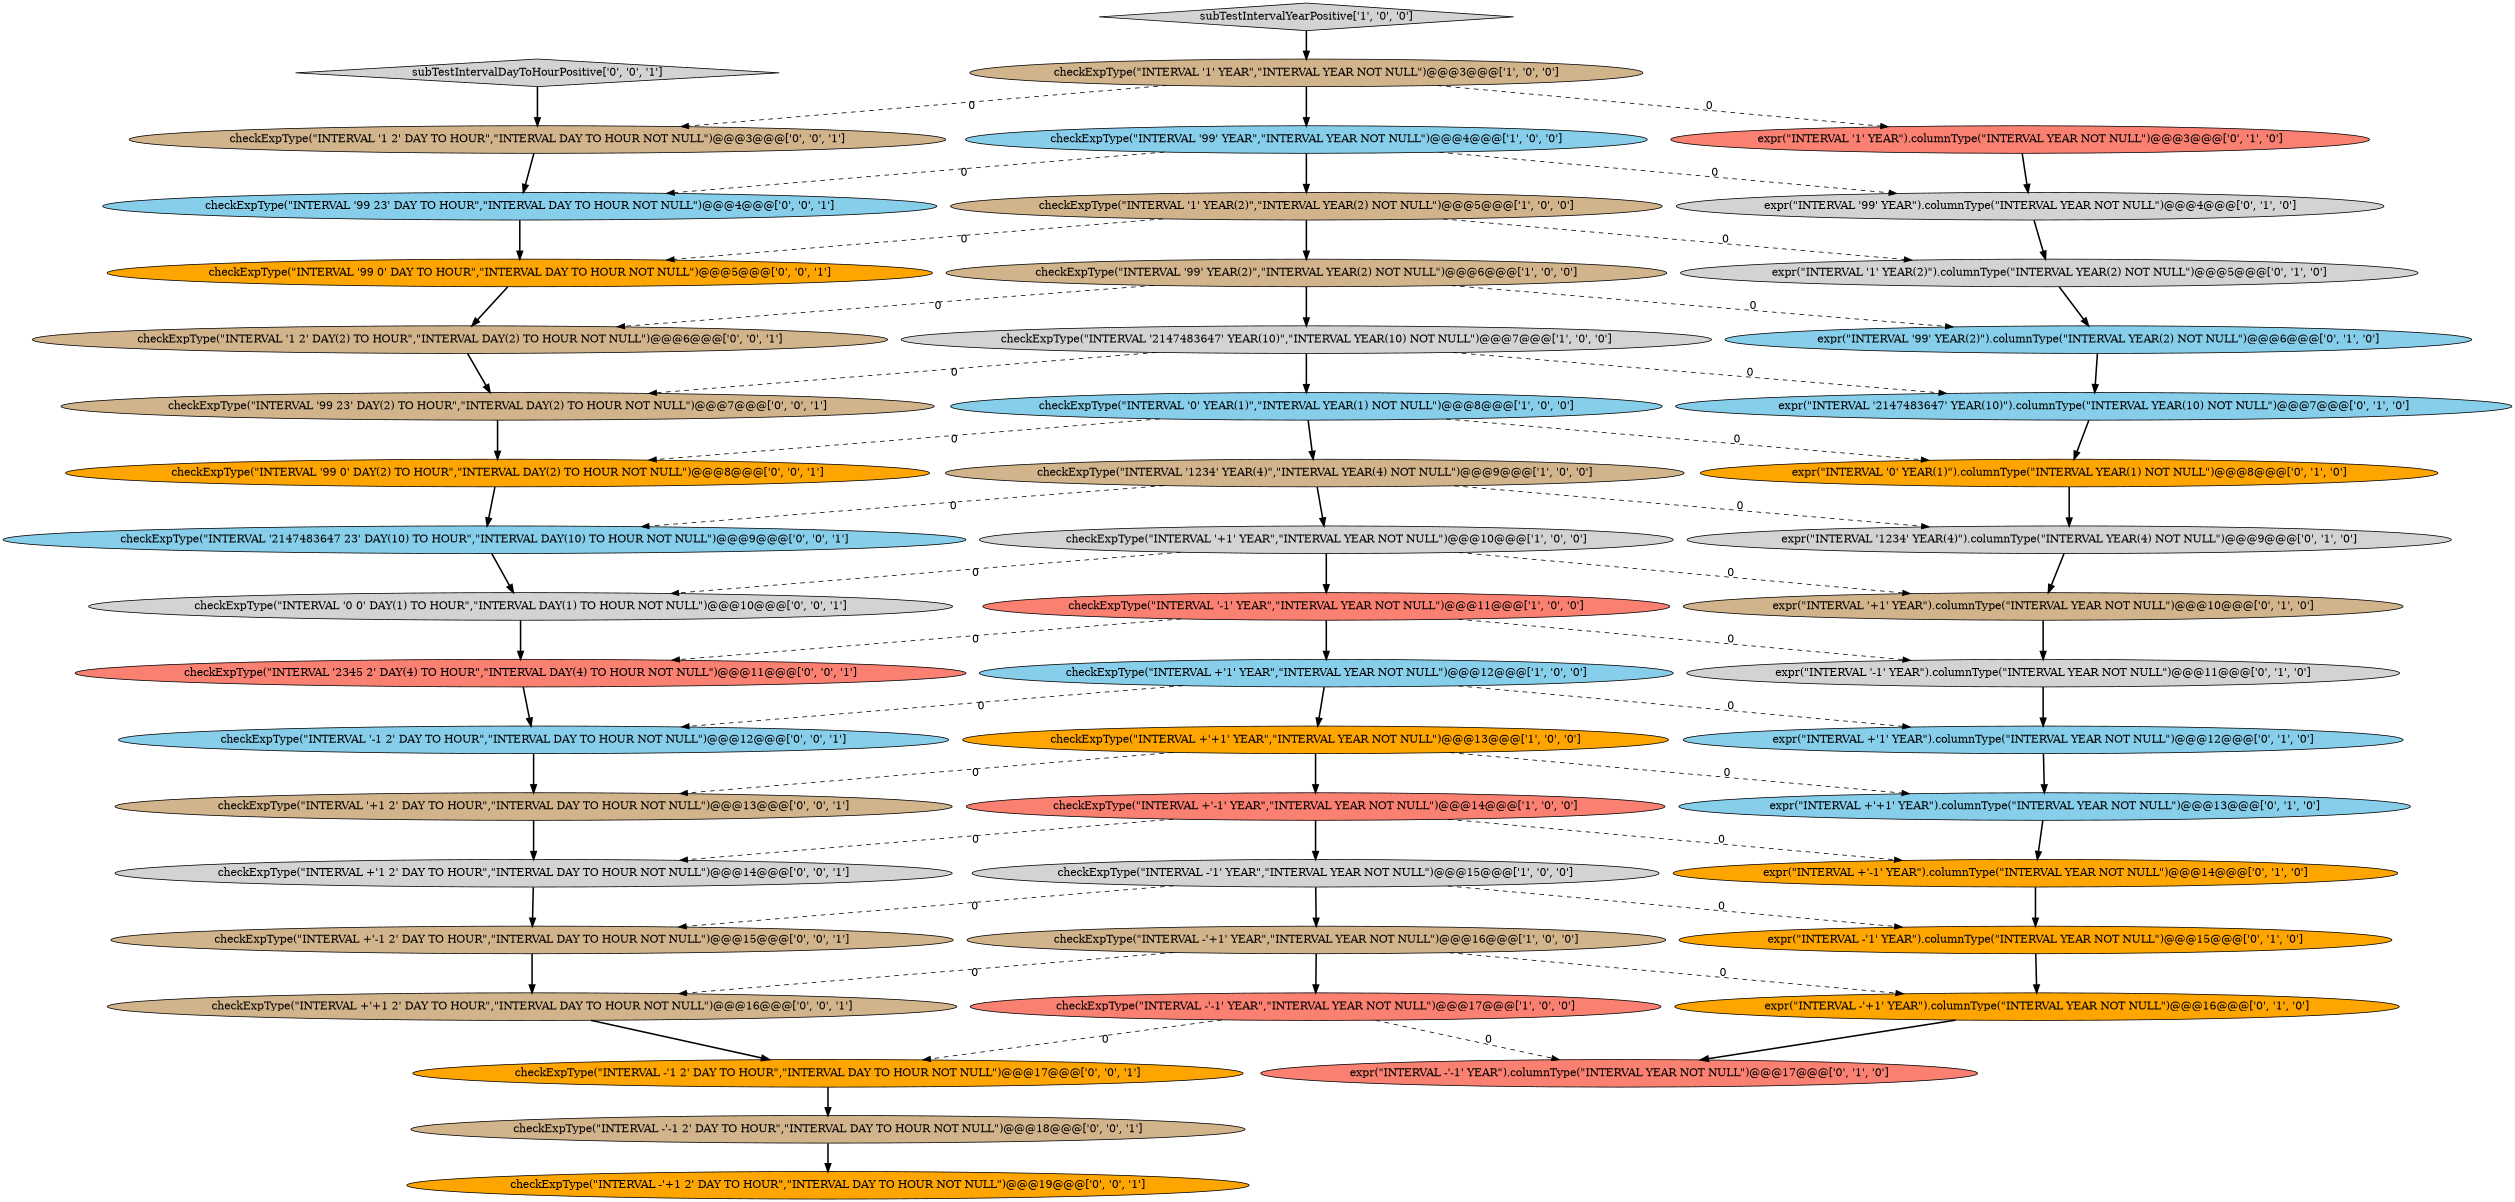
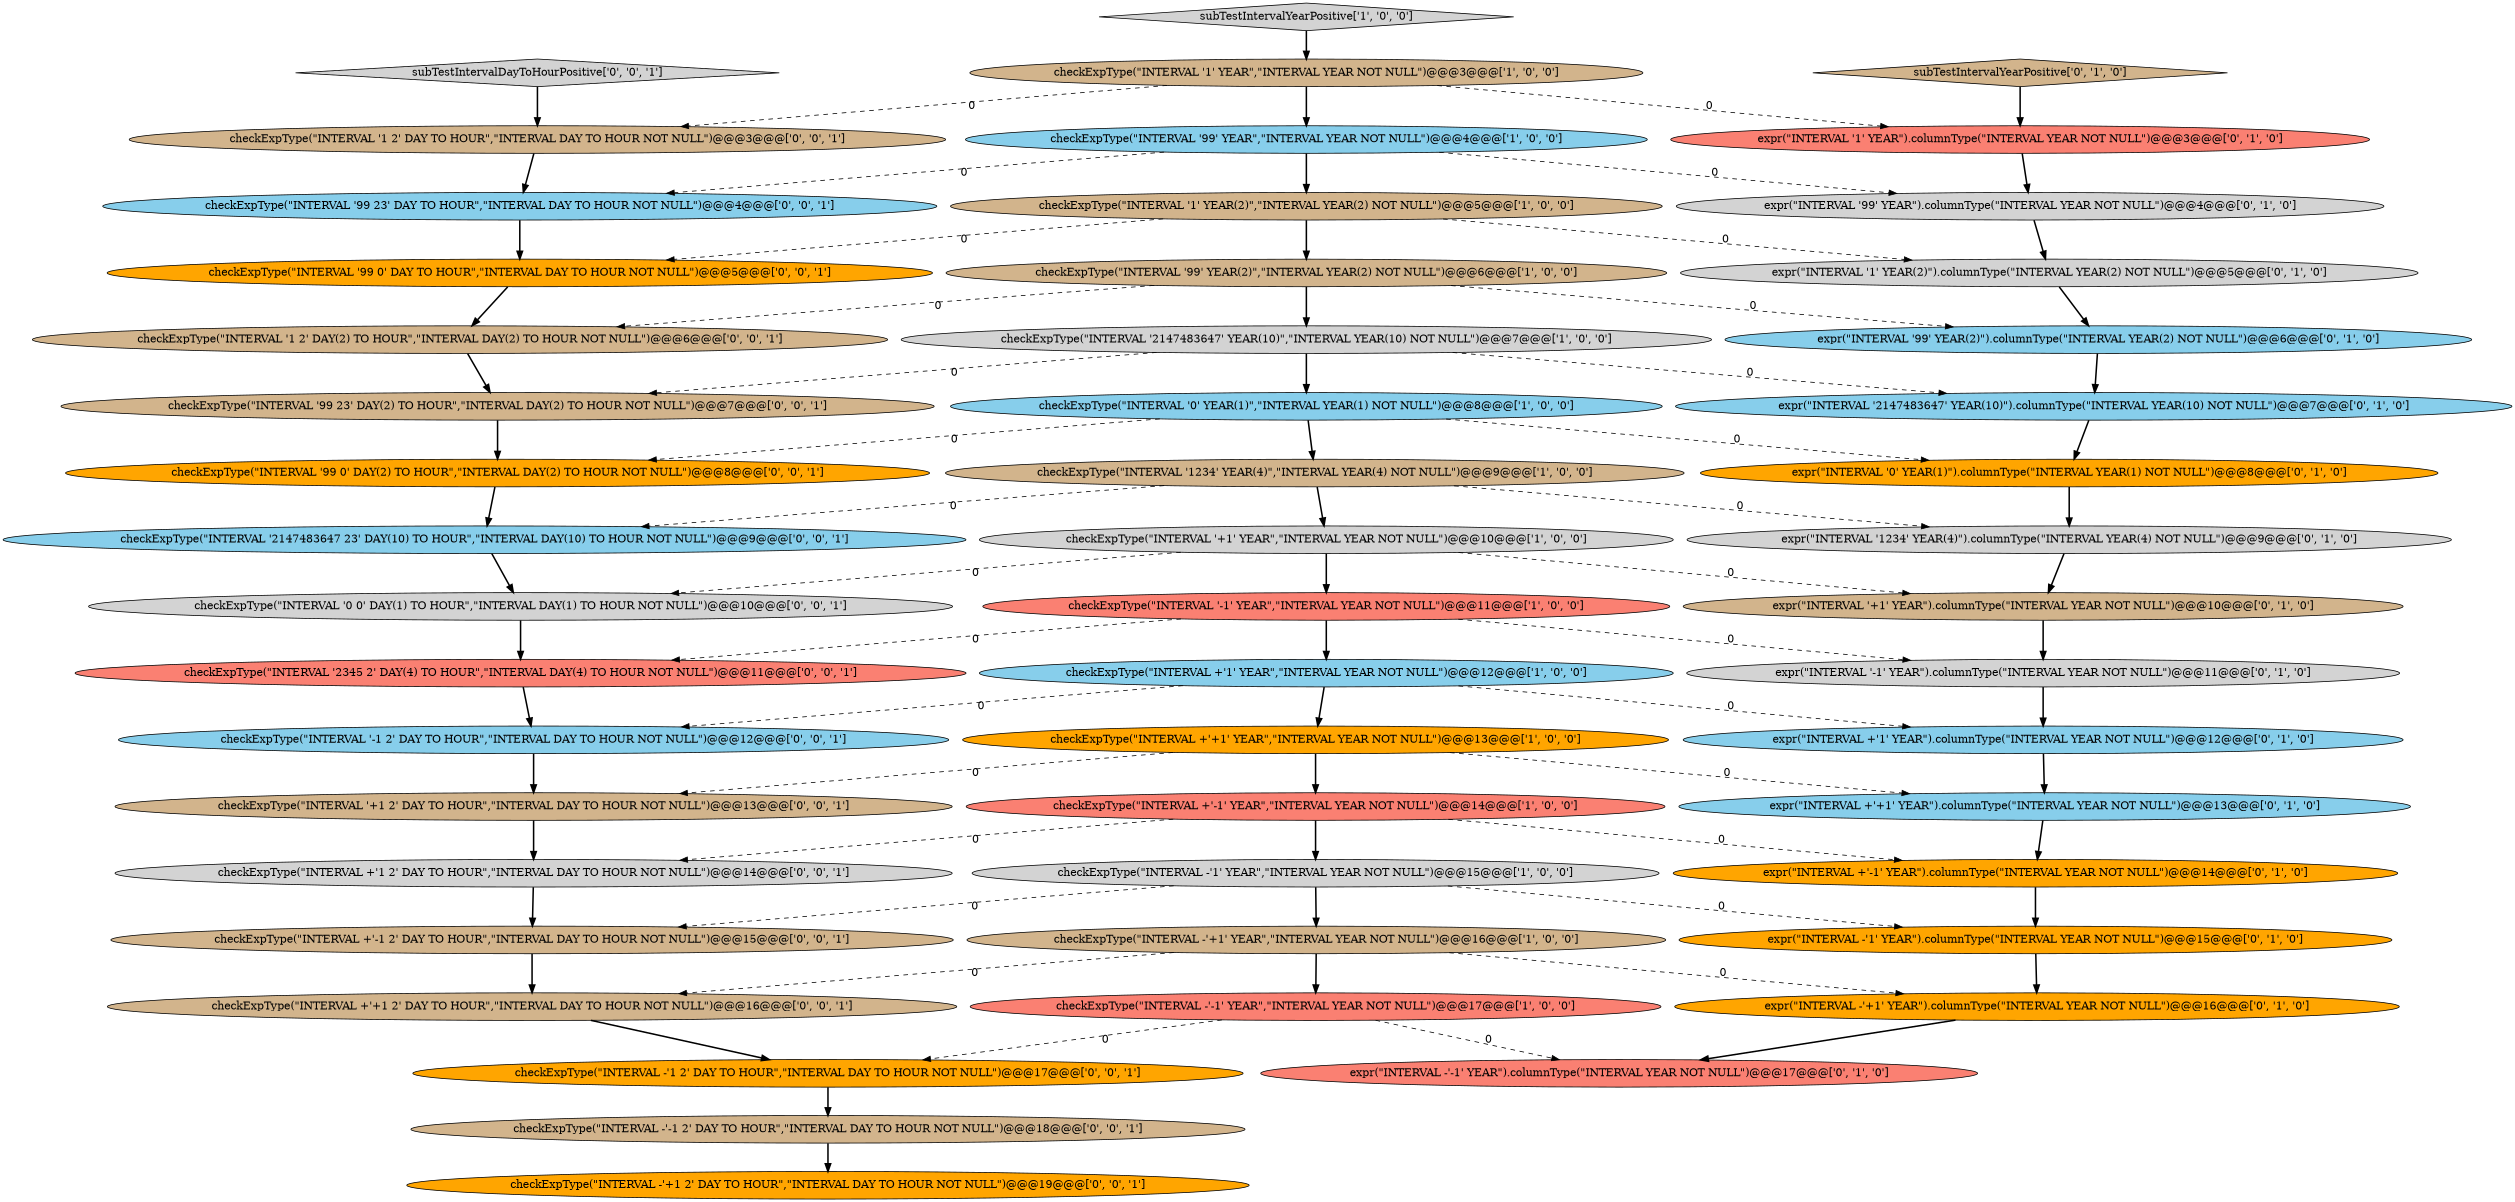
node "subTestIntervalYearPositive['0', '1', '0']": added
